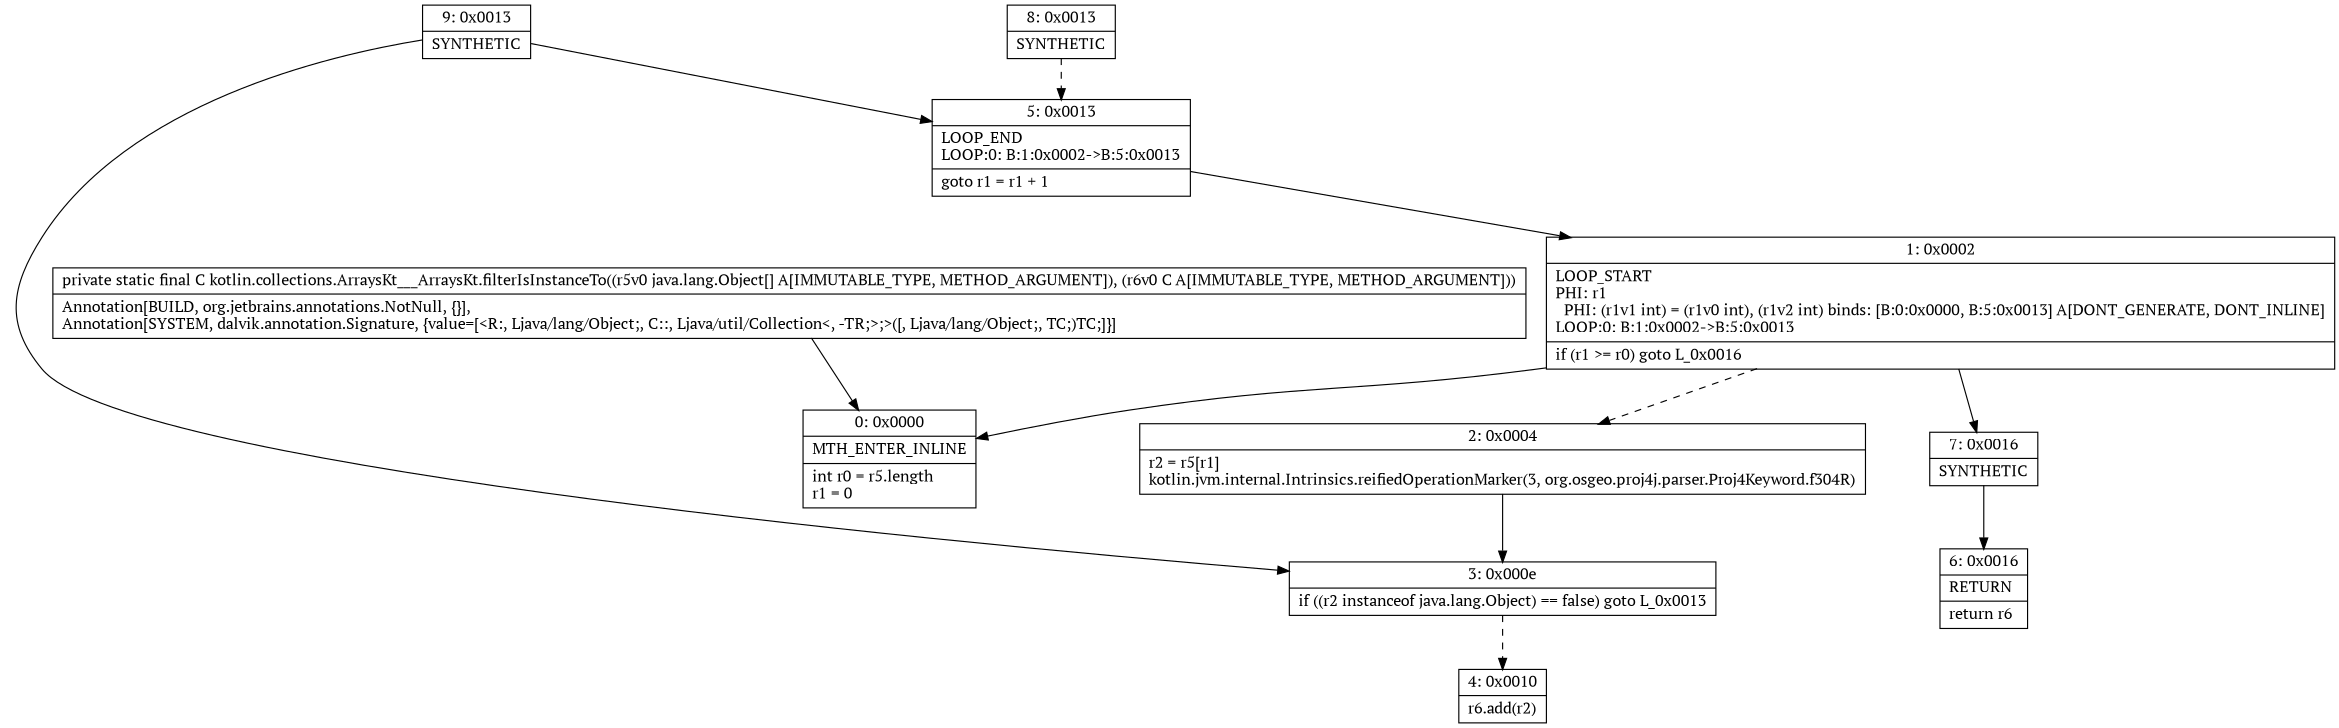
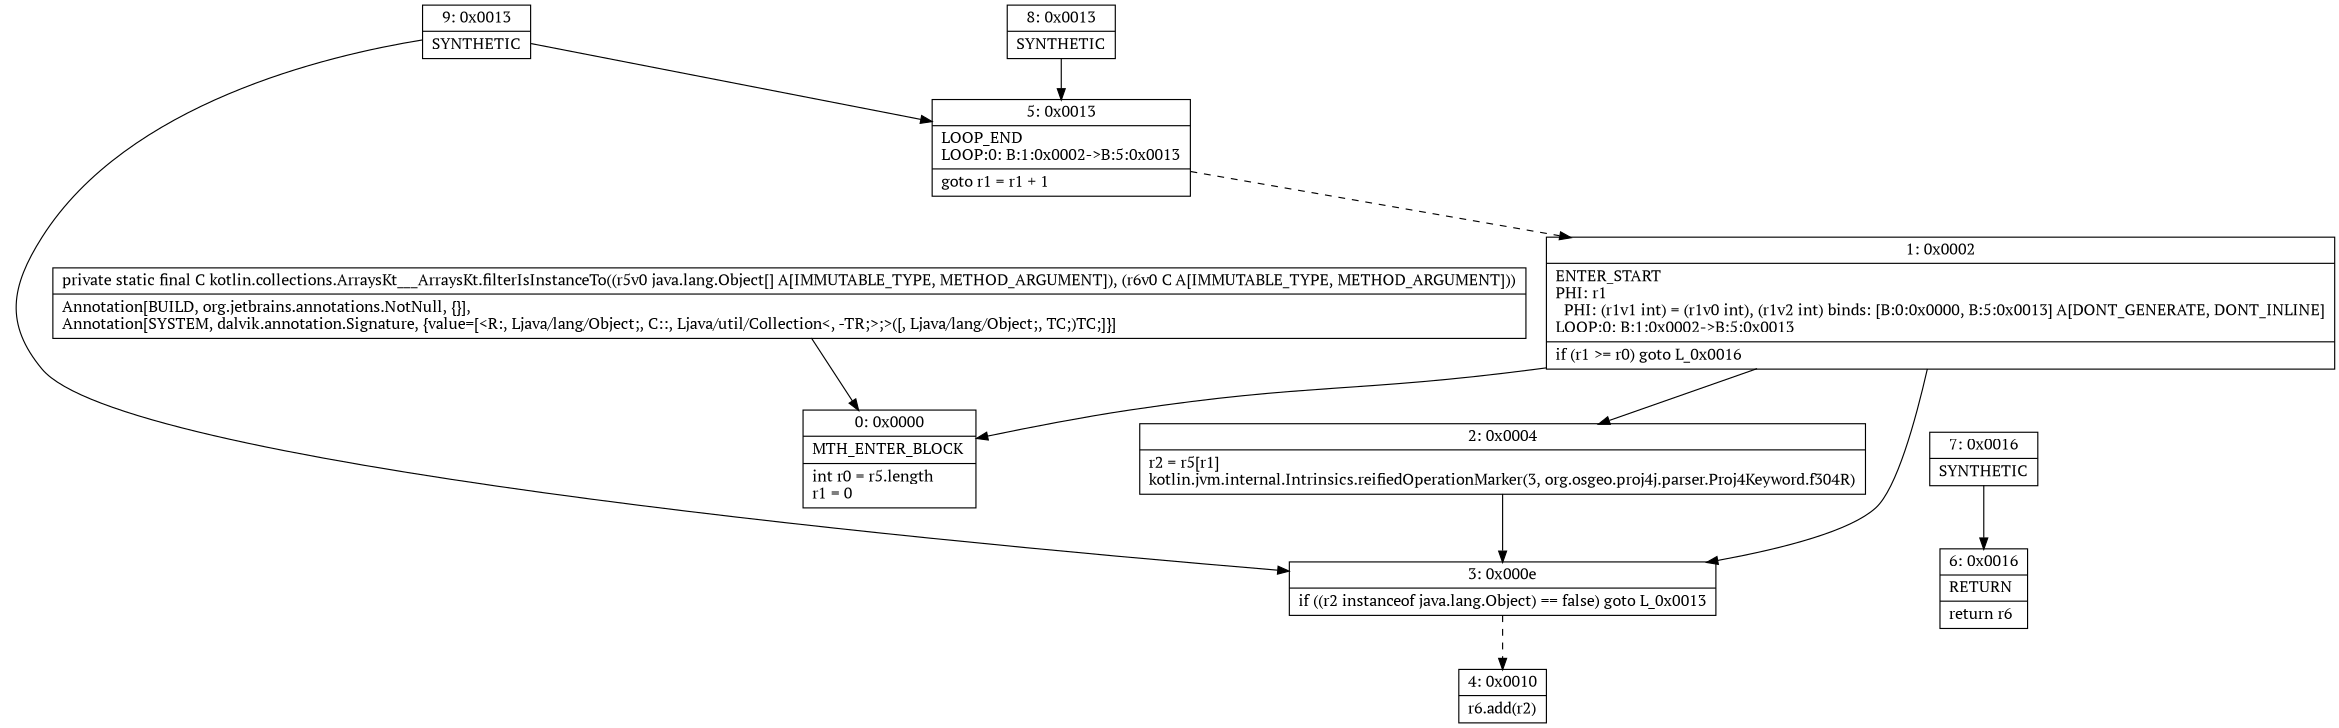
edge "8: 0x0013" -> "5: 0x0013": style dashed -> solid
edge "5: 0x0013" -> "1: 0x0002": style solid -> dashed
node "1: 0x0002": text "LOOP_START" -> "ENTER_START"
edge "1: 0x0002" -> "2: 0x0004": style dashed -> solid
edge "1: 0x0002" -> "7: 0x0016": now "1: 0x0002" -> "3: 0x000e"
node "0: 0x0000": text "MTH_ENTER_INLINE" -> "MTH_ENTER_BLOCK"
